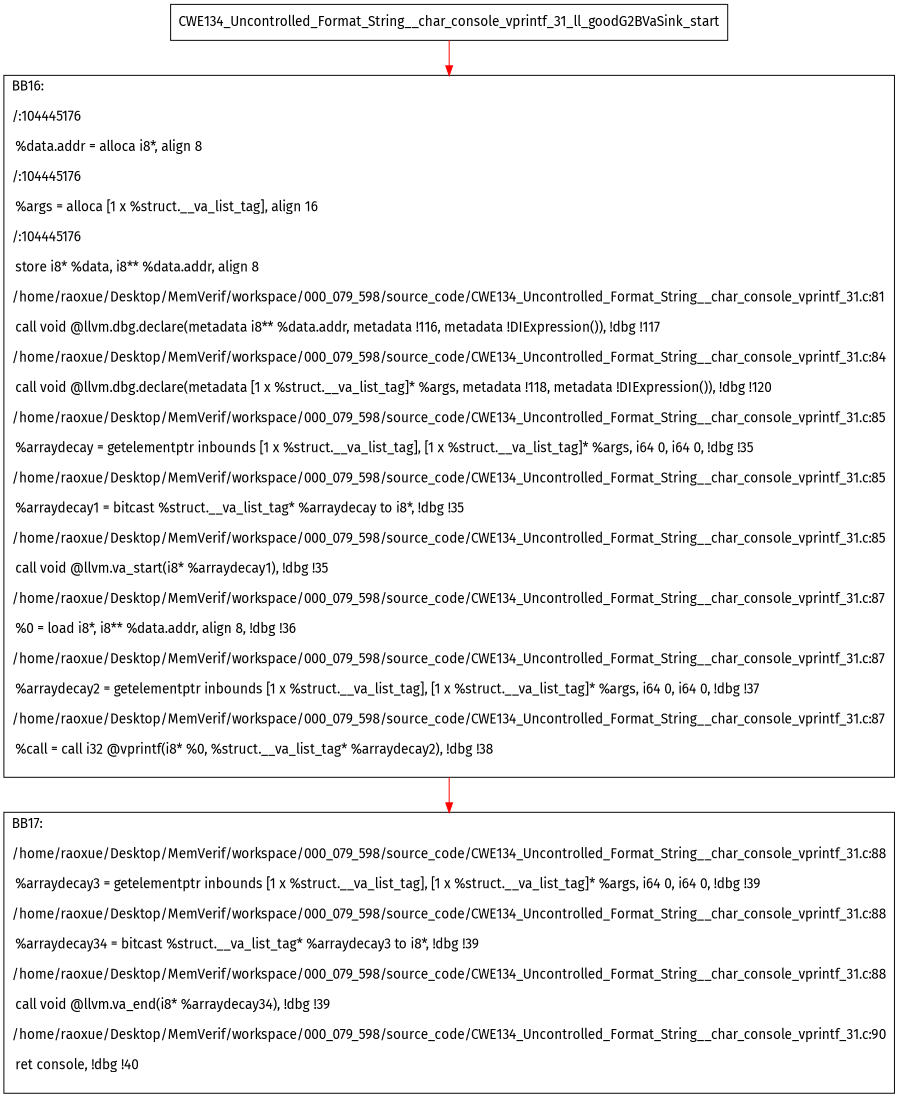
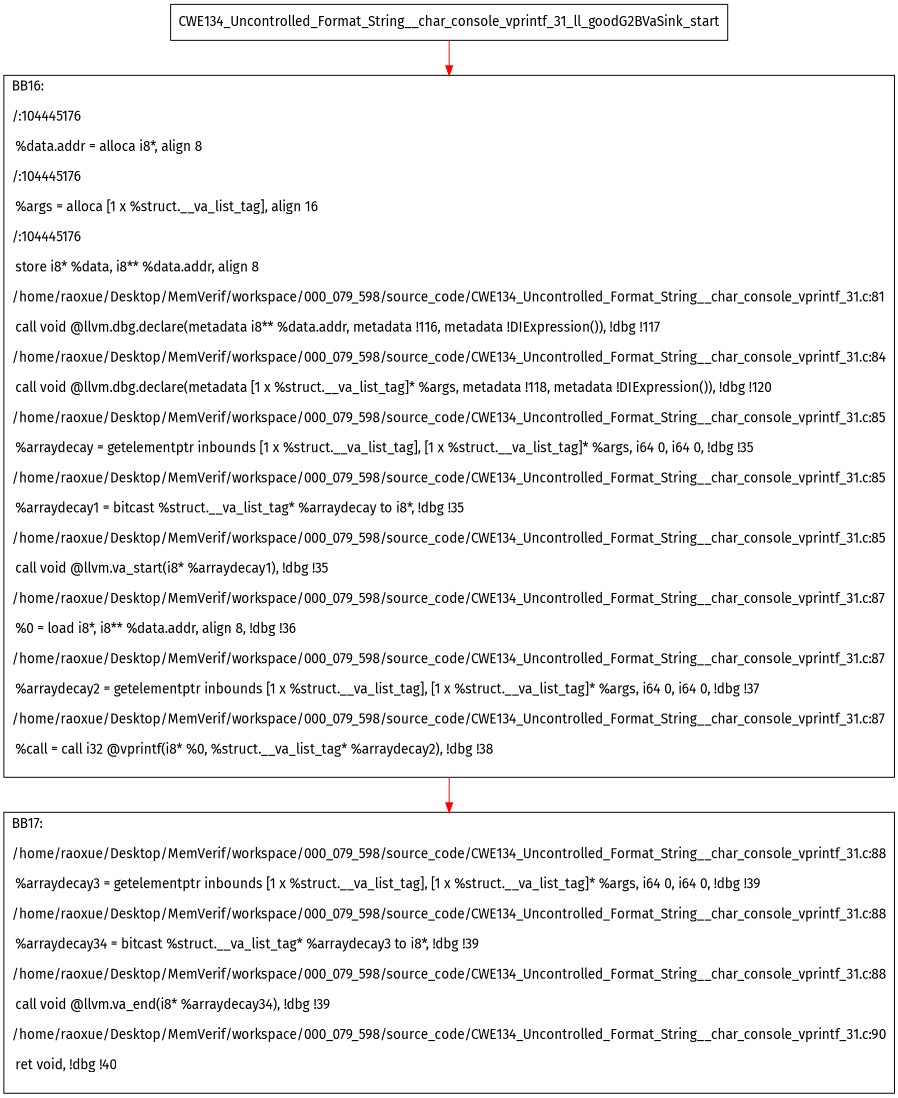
node "BB17:": text "ret console, !dbg !40" -> "ret void, !dbg !40"
